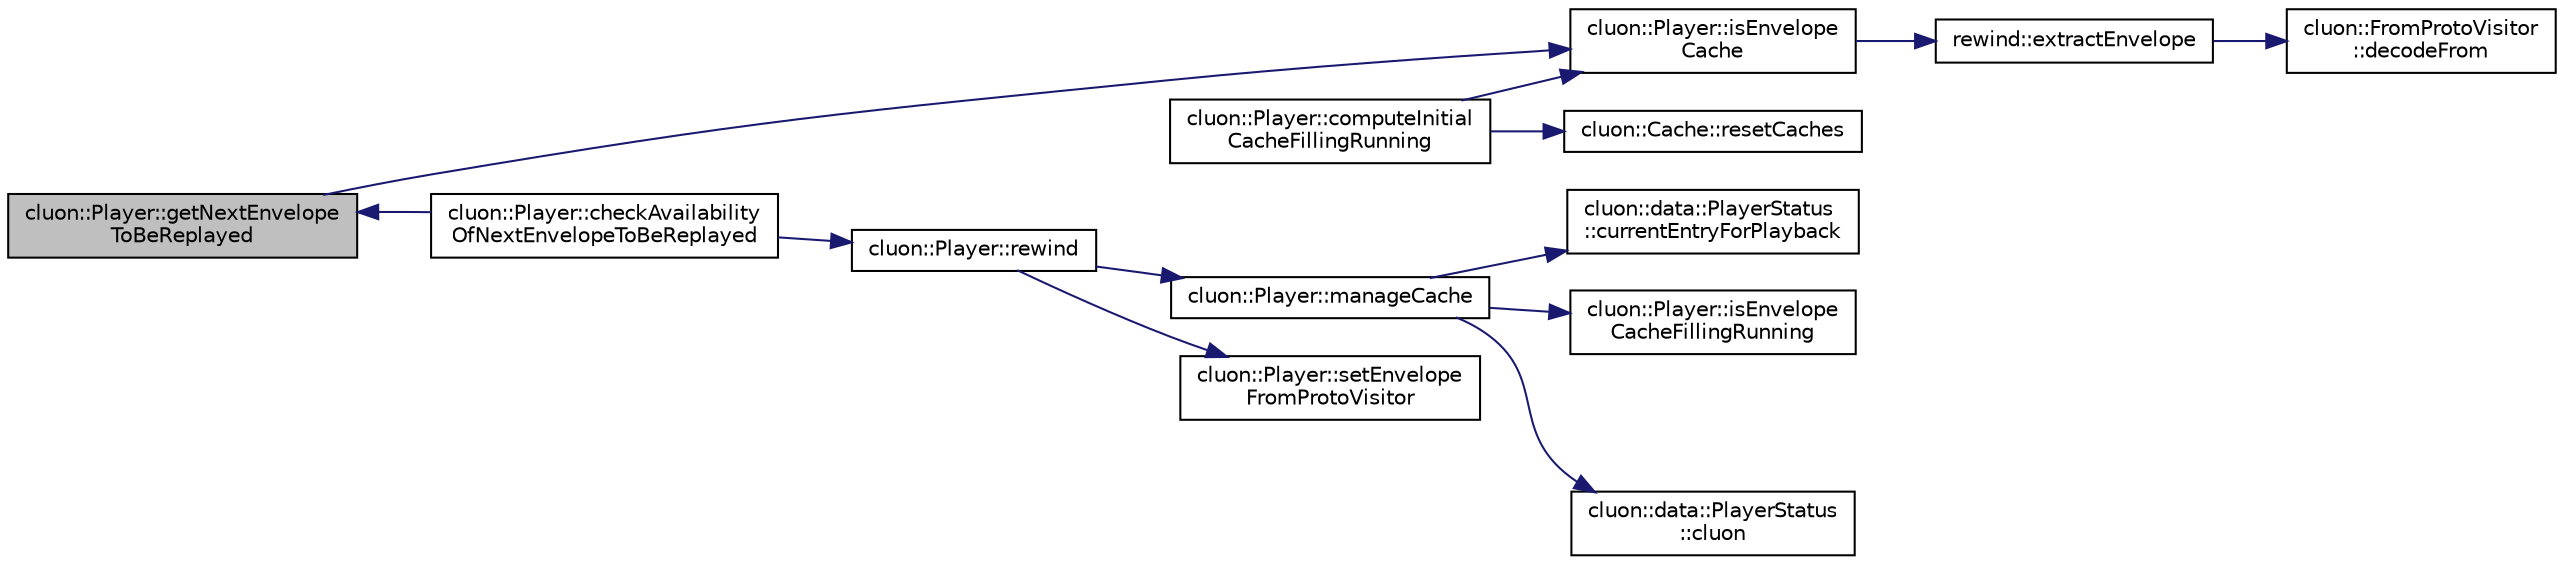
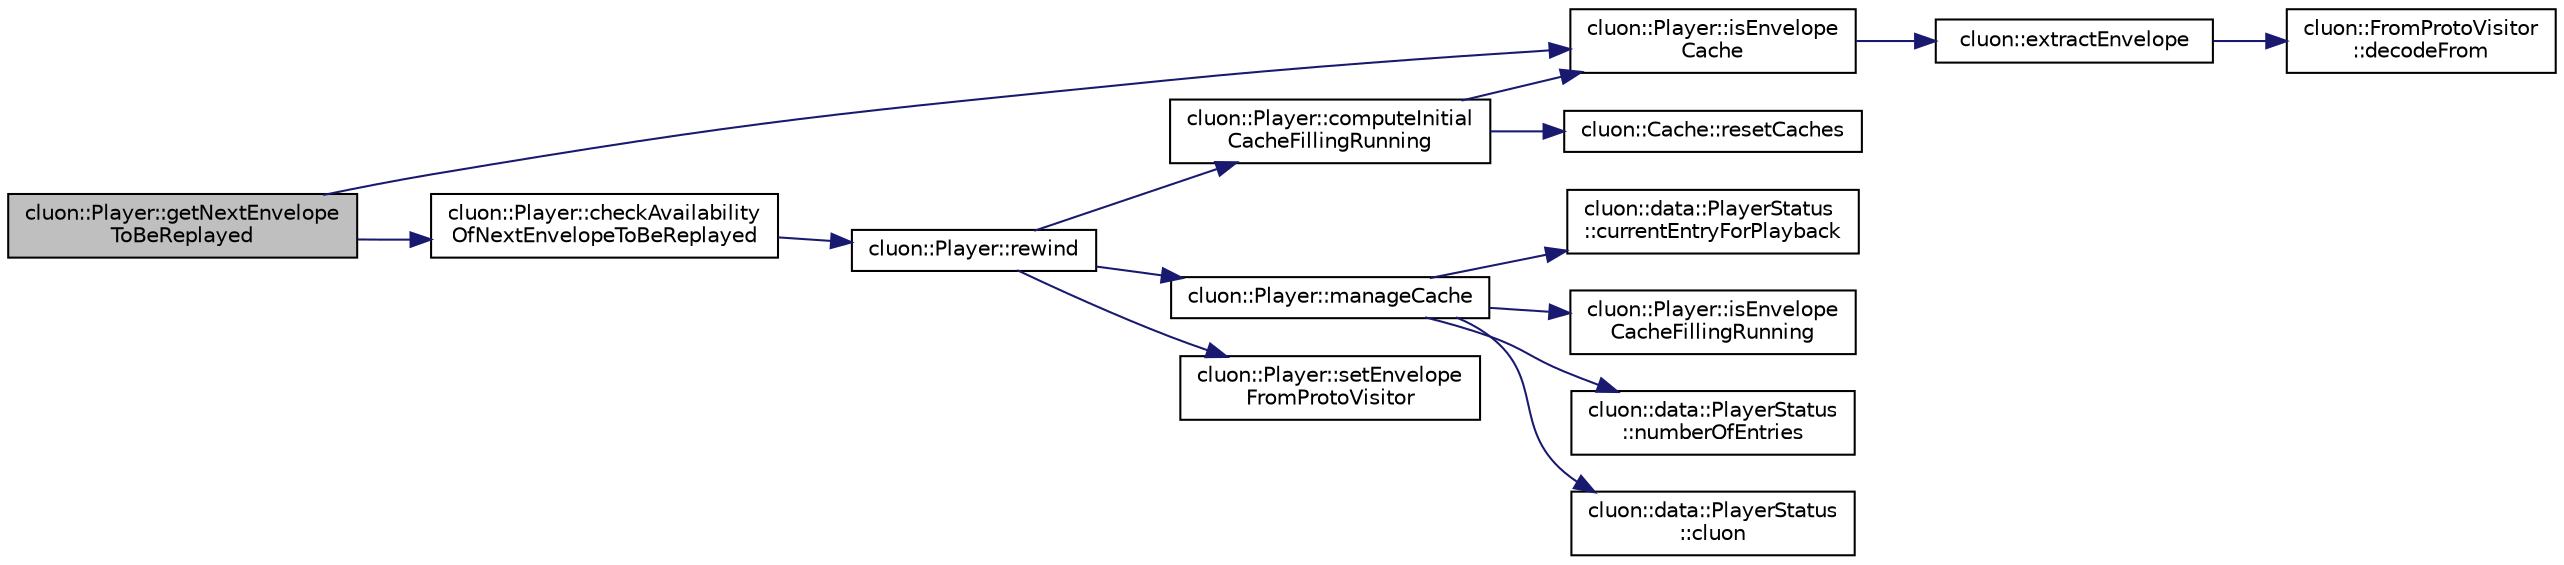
node "rewind::extractEnvelope": label "rewind::extractEnvelope" -> "cluon::extractEnvelope"
edge "cluon::Player::rewind" -> "cluon::Player::computeInitial CacheFillingRunning": added
edge "cluon::Player::checkAvailability OfNextEnvelopeToBeReplayed" -> "cluon::Player::getNextEnvelope ToBeReplayed": reversed
node "cluon::data::PlayerStatus ::numberOfEntries": added
